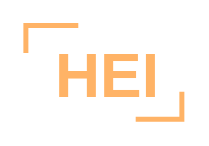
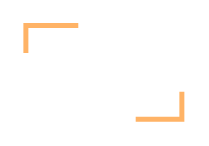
node "HEI": removed
